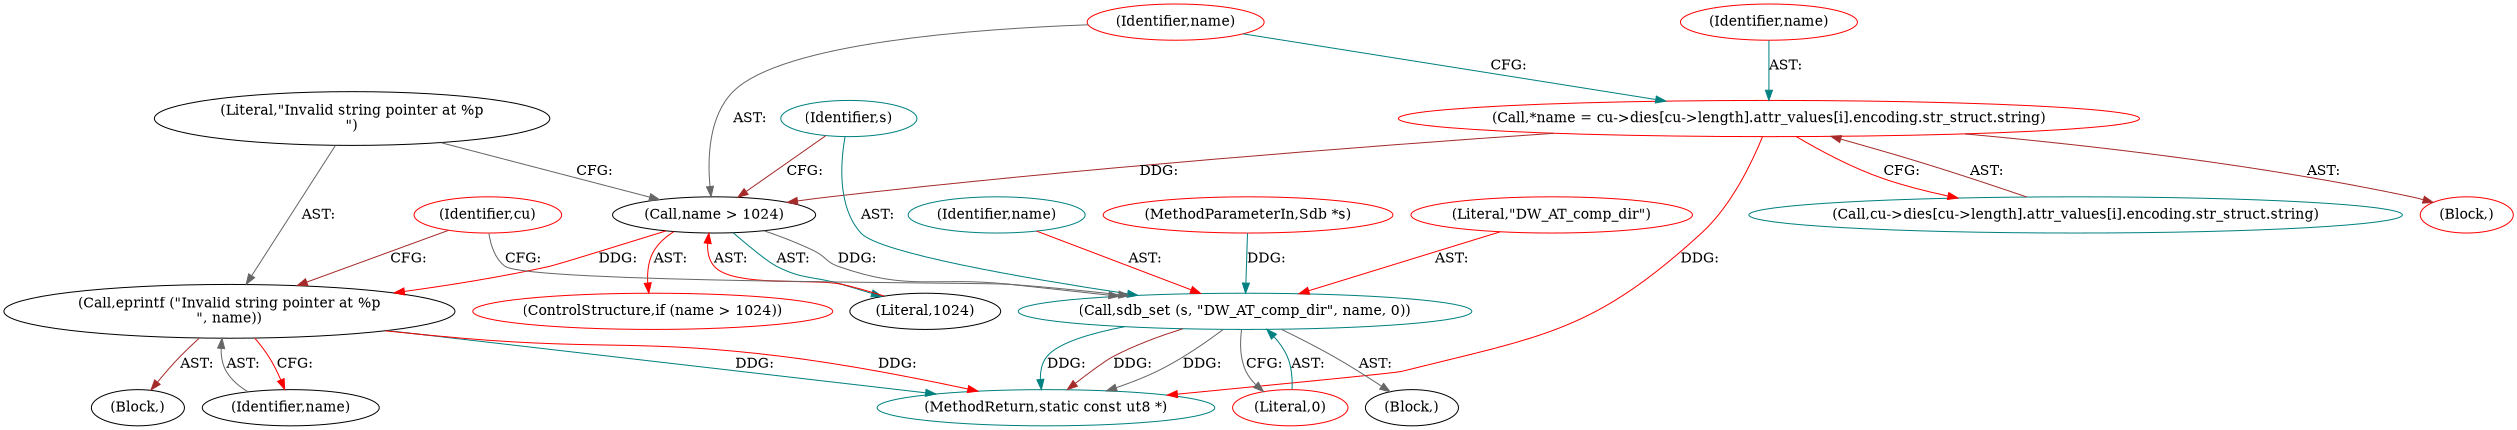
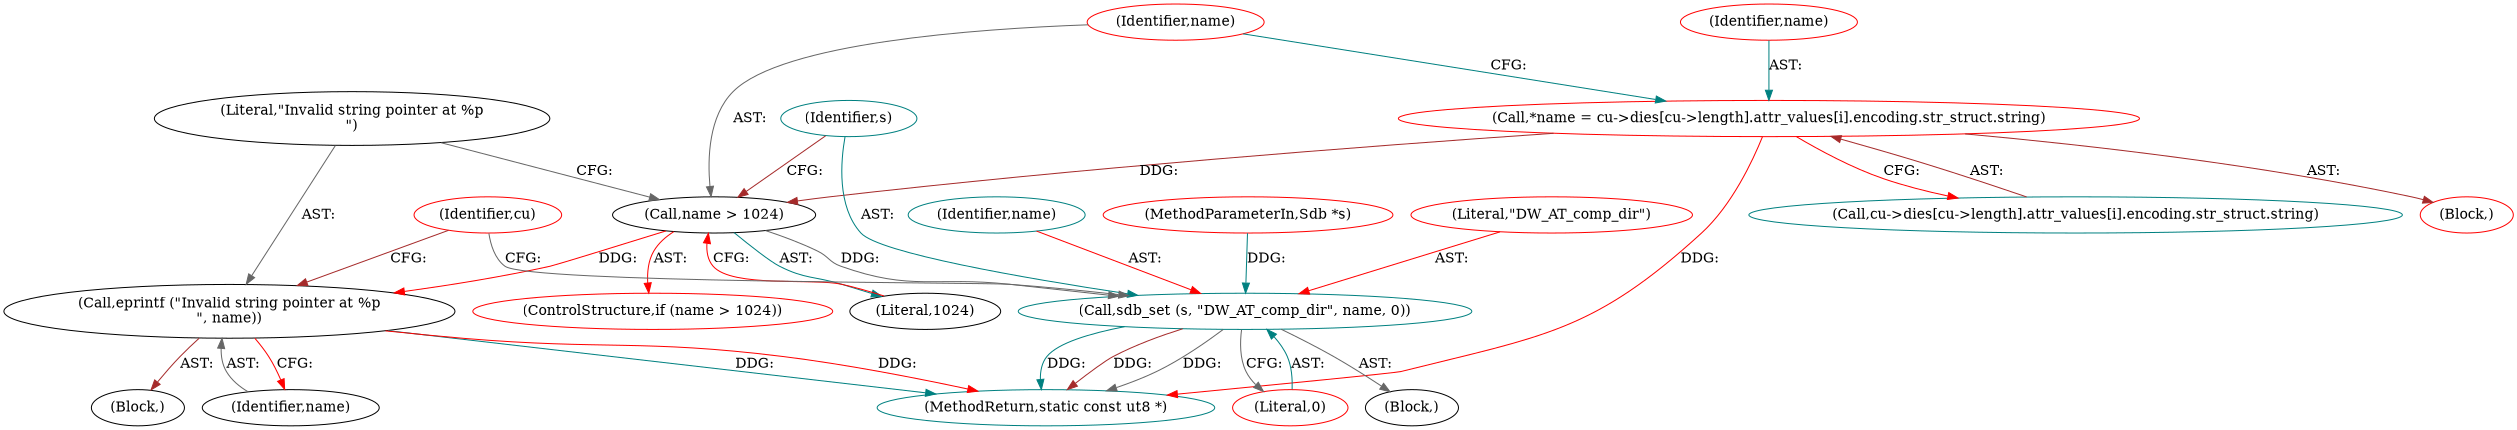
edge "(Literal,1024)" -> "(Call,name > 1024)": label "AST: " -> "CFG: "
